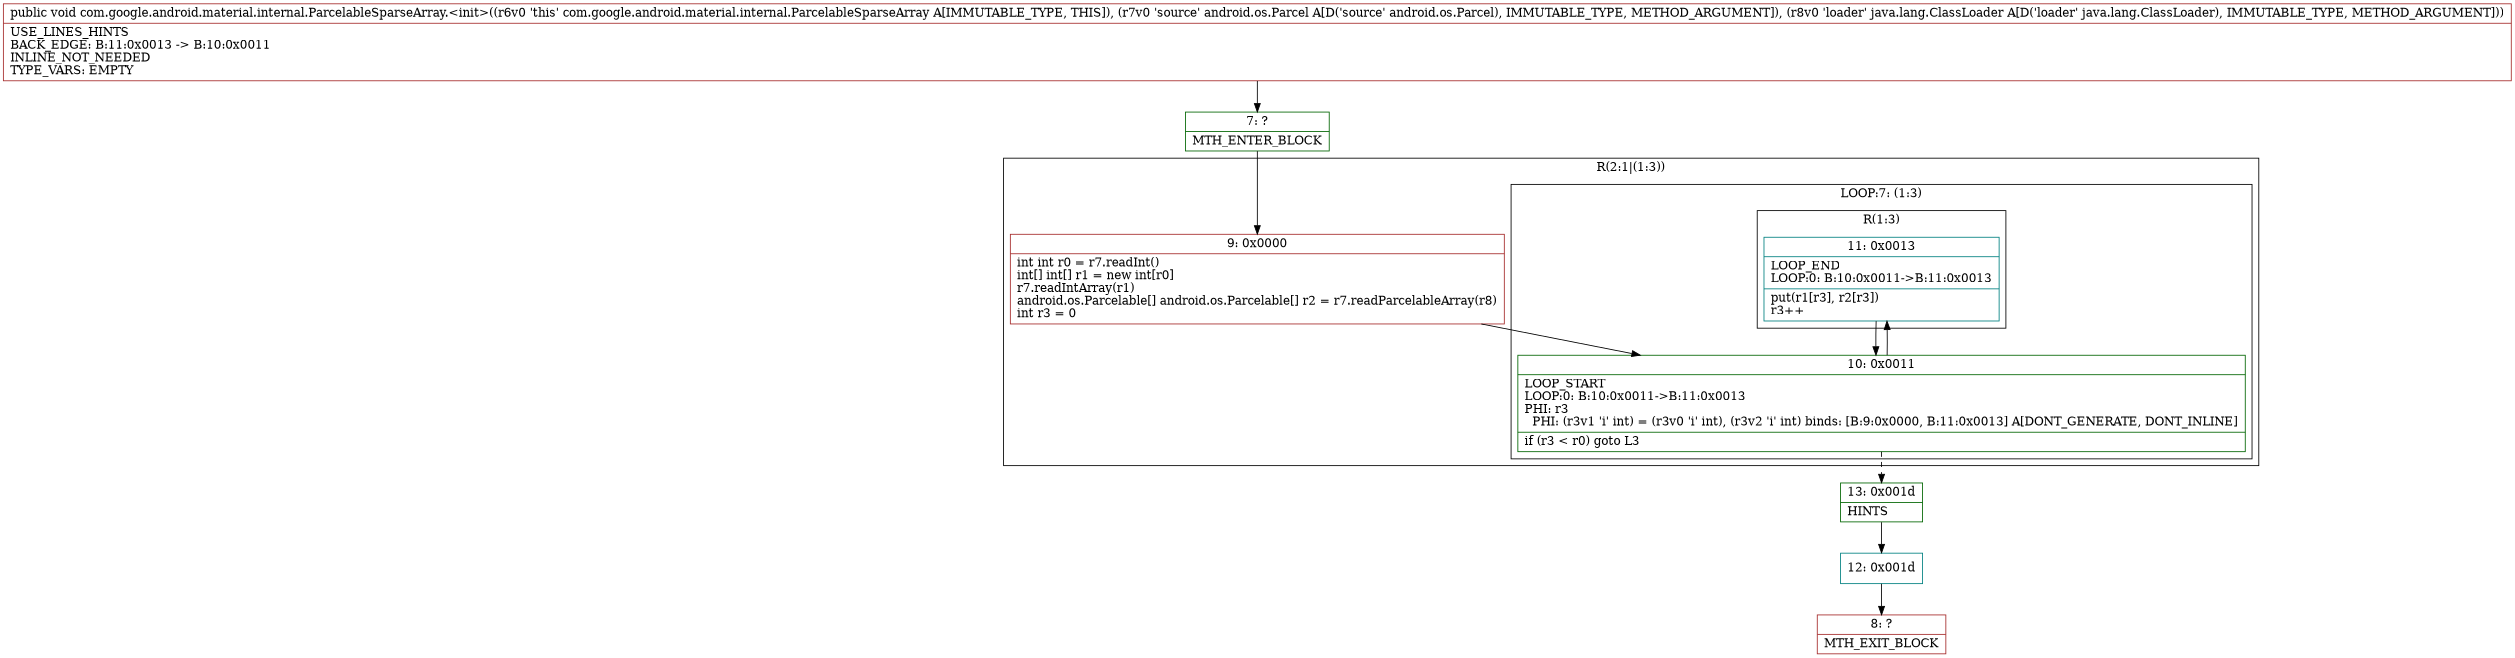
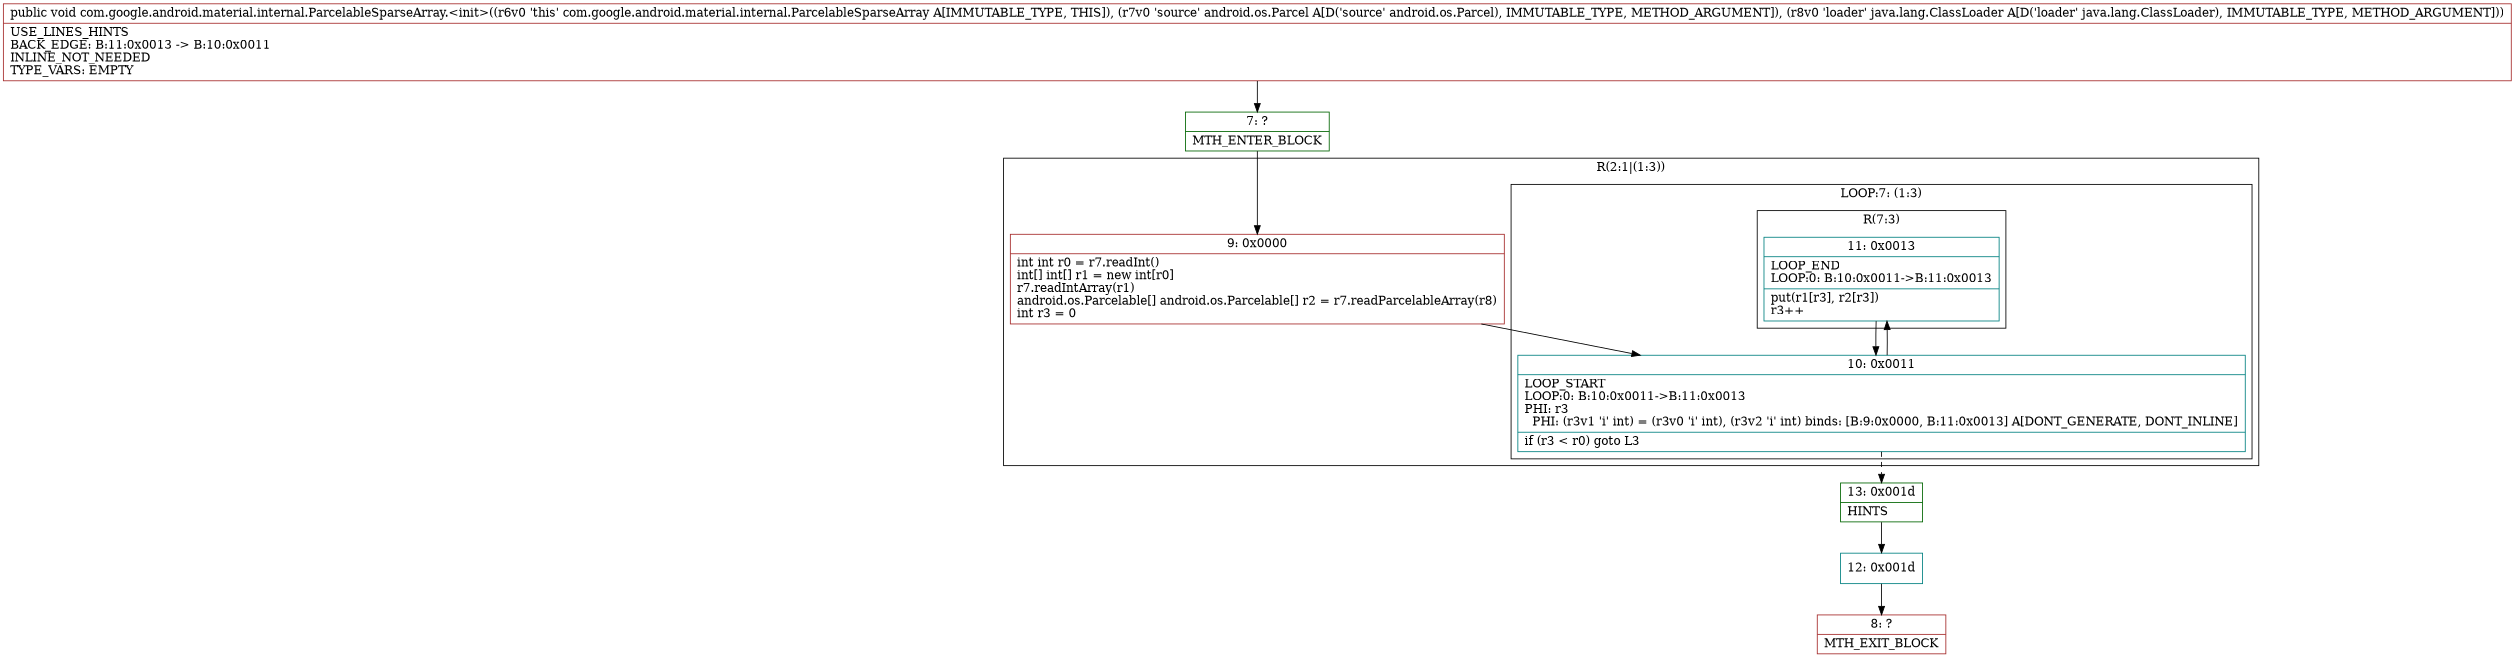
cluster "R(1:3)": label "R(1:3)" -> "R(7:3)"
node "10: 0x0011": color darkgreen -> teal
